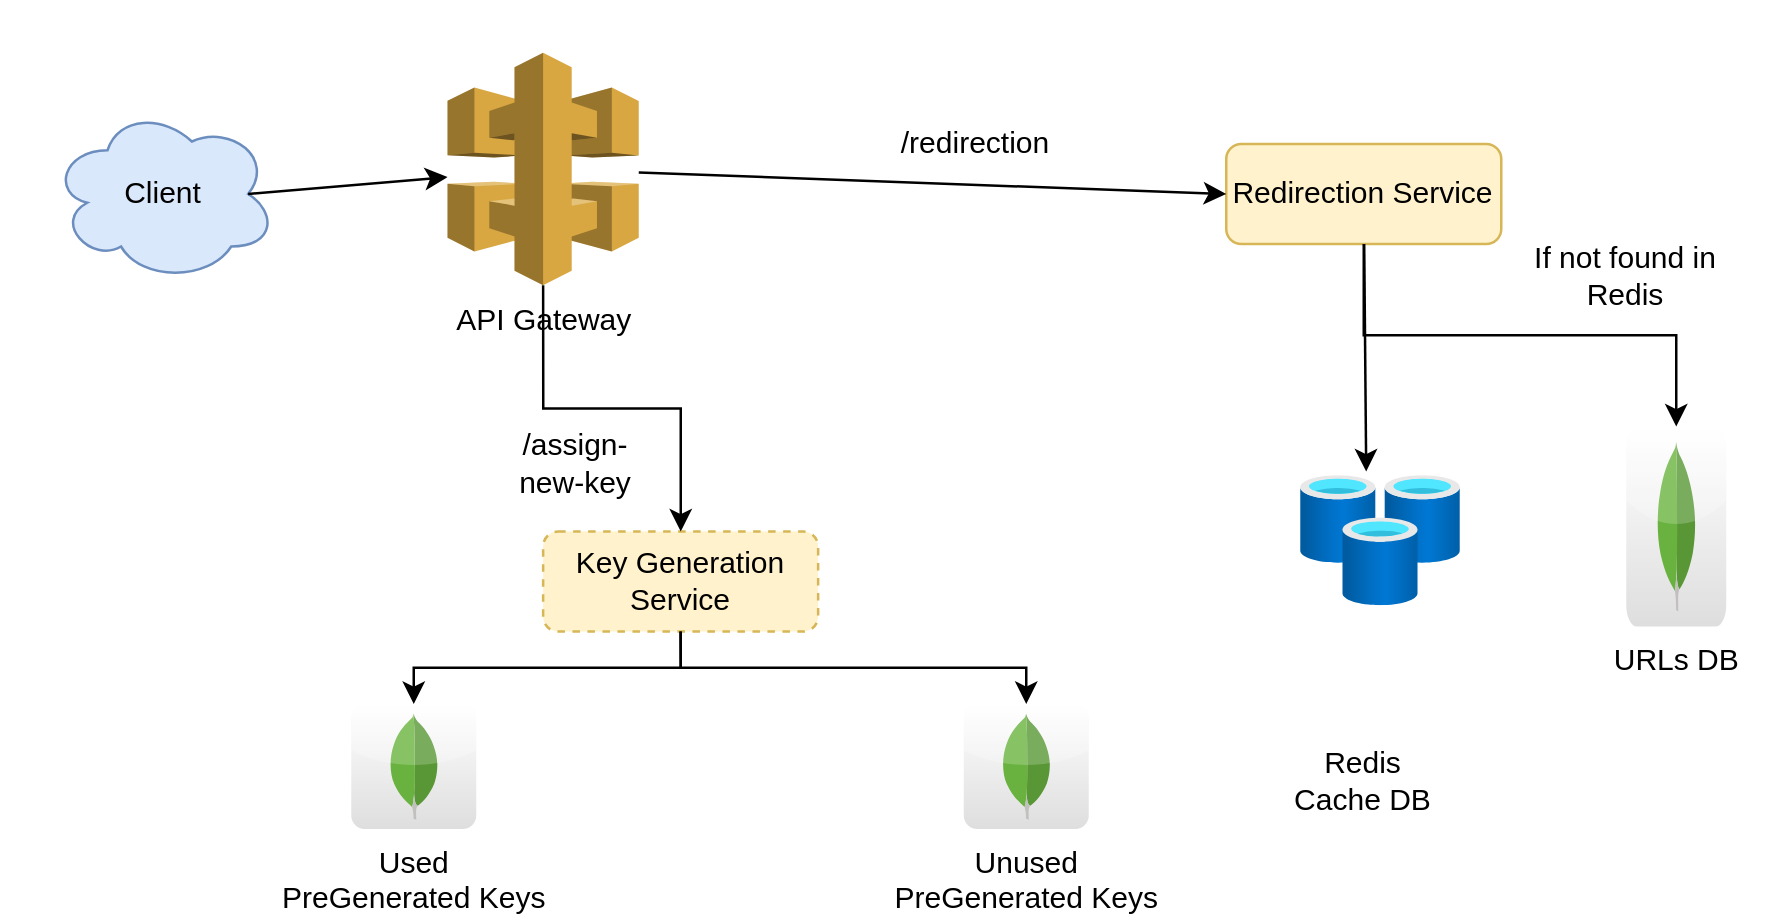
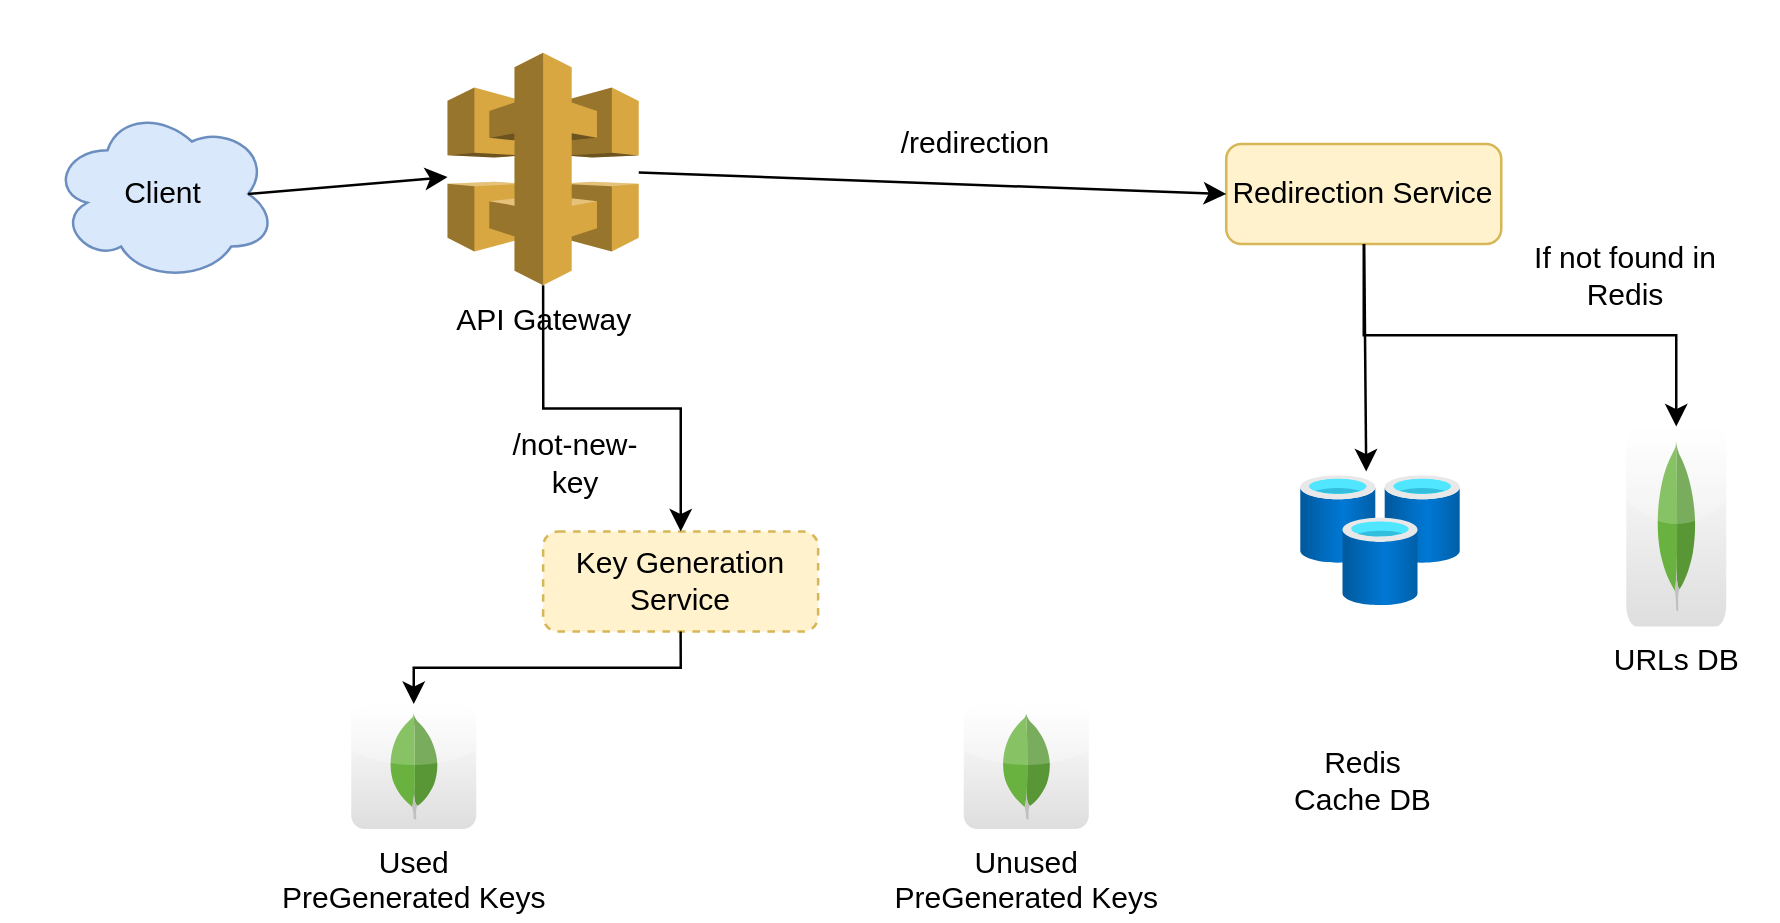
node "/assign-new-key": label "/assign-new-key" -> "/not-new-key"
edge "Key Generation Service" -> "Unused PreGenerated Keys": removed
